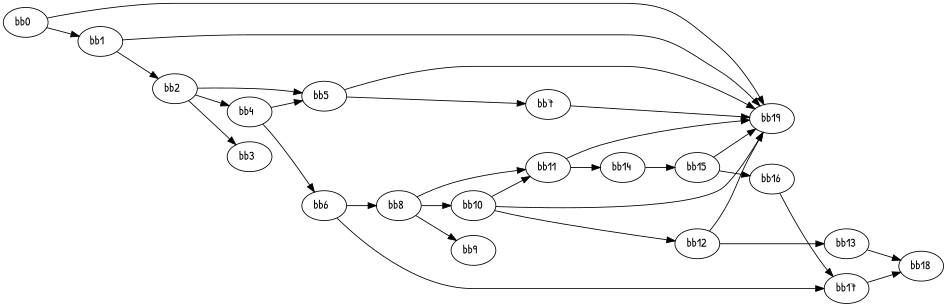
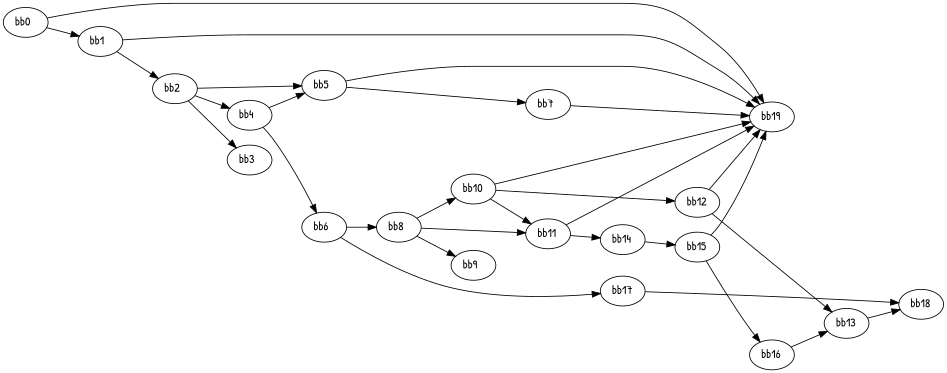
edge "bb16" -> "bb17": now "bb16" -> "bb13"
